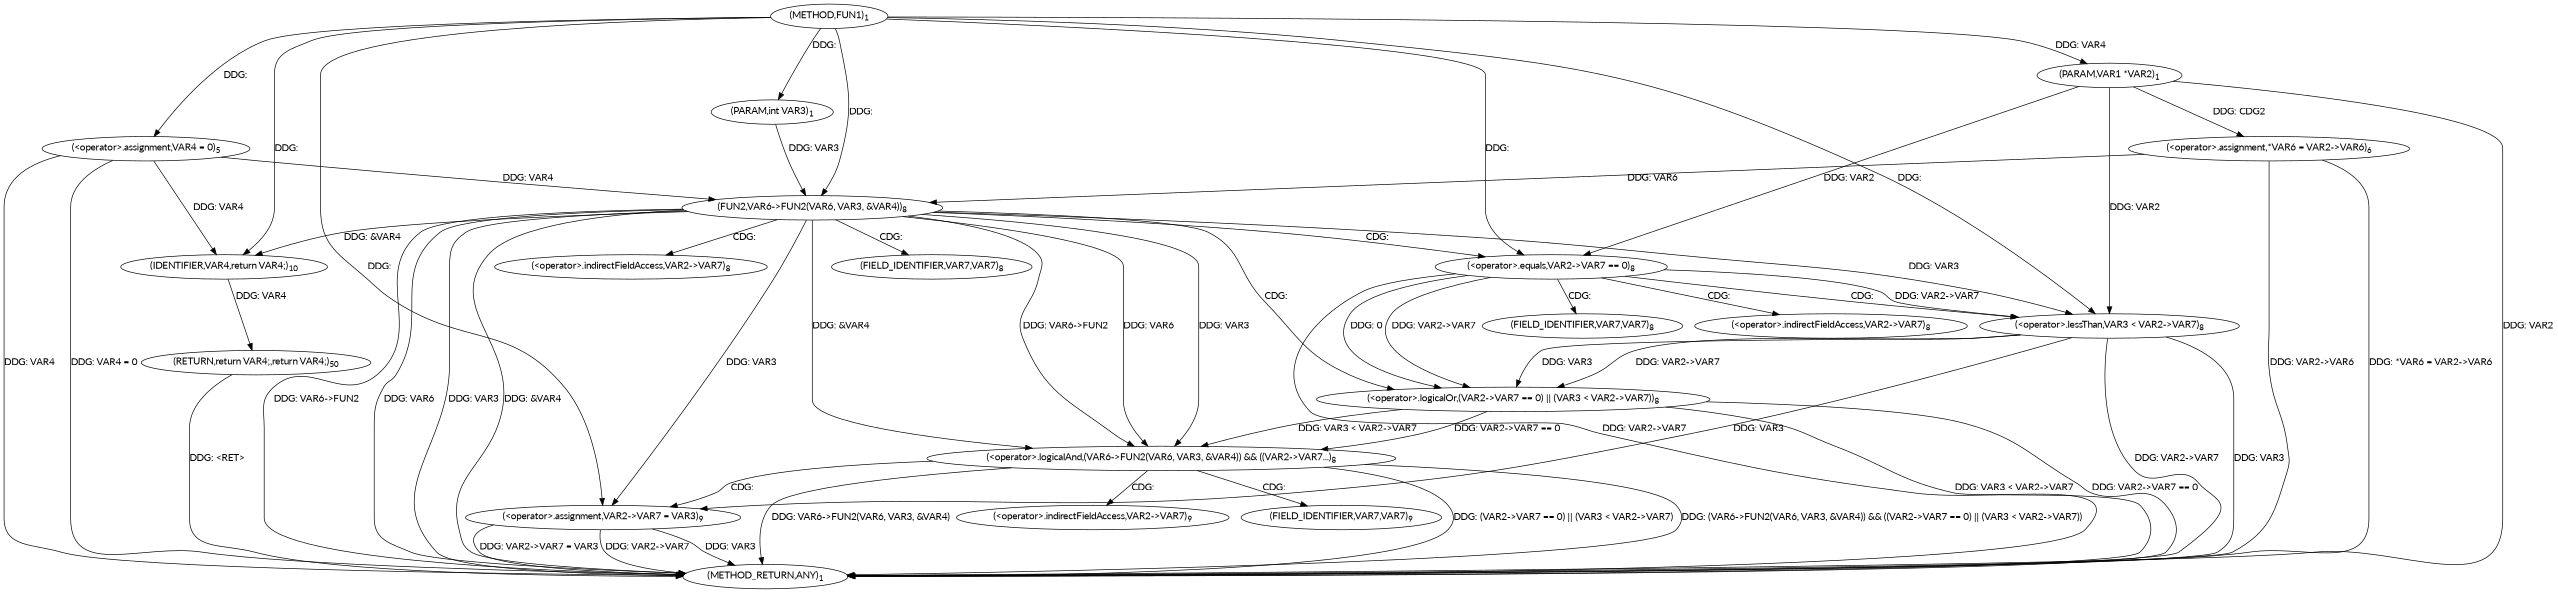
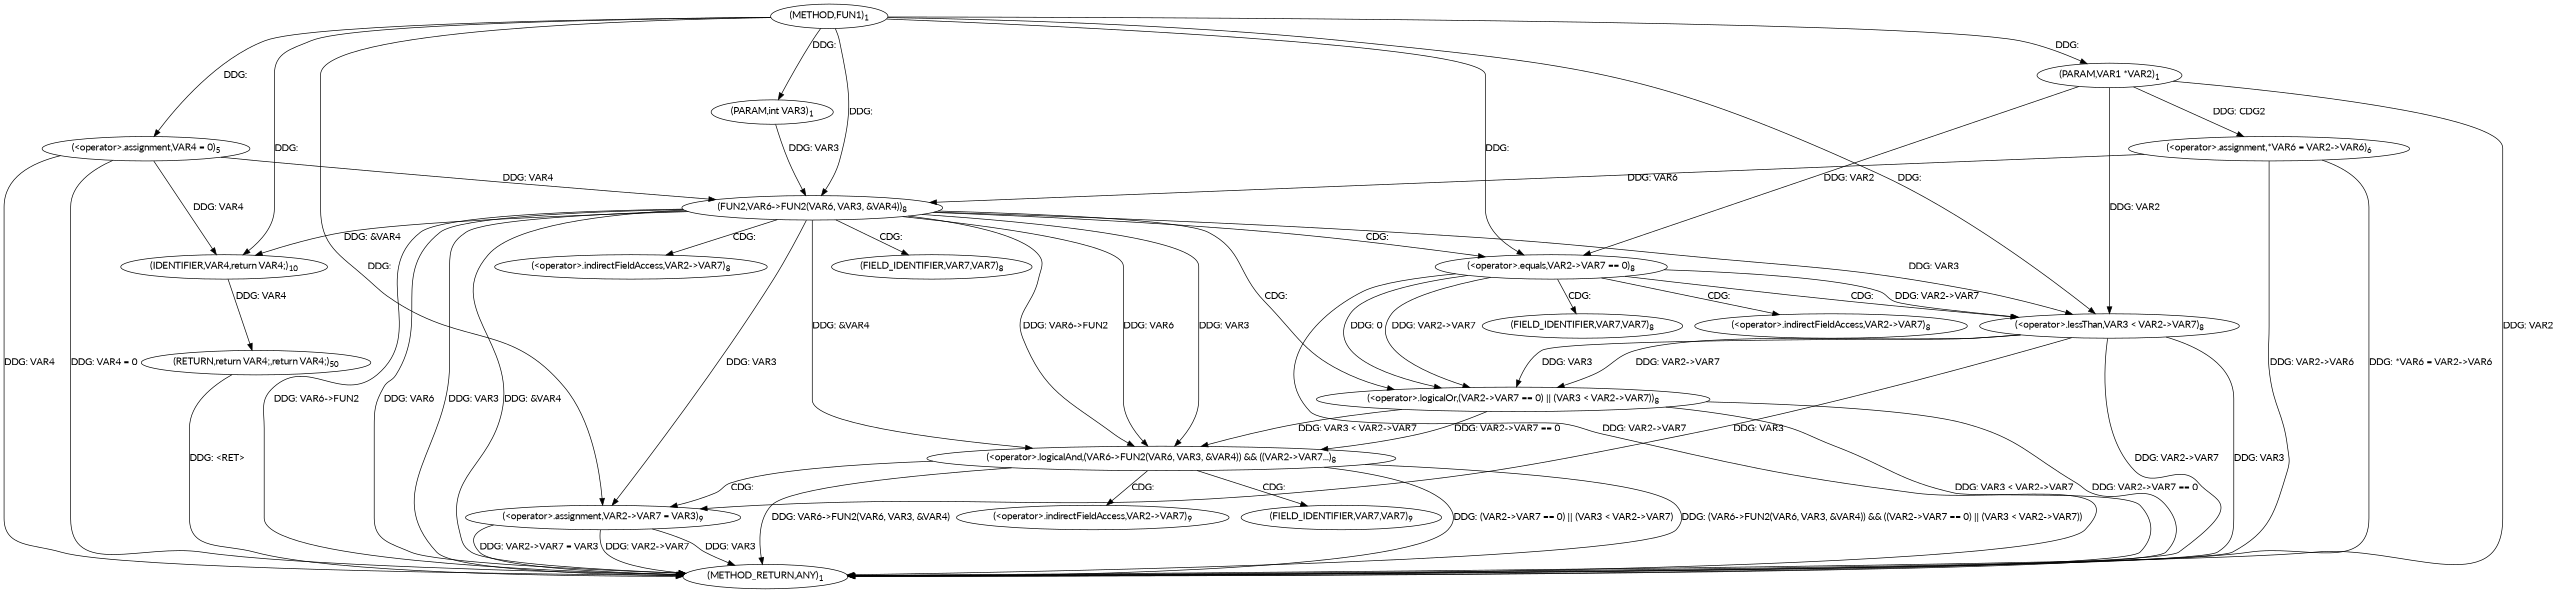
edge "(METHOD,FUN1)" -> "(PARAM,VAR1 *VAR2)": label "DDG: VAR4" -> "DDG: "
